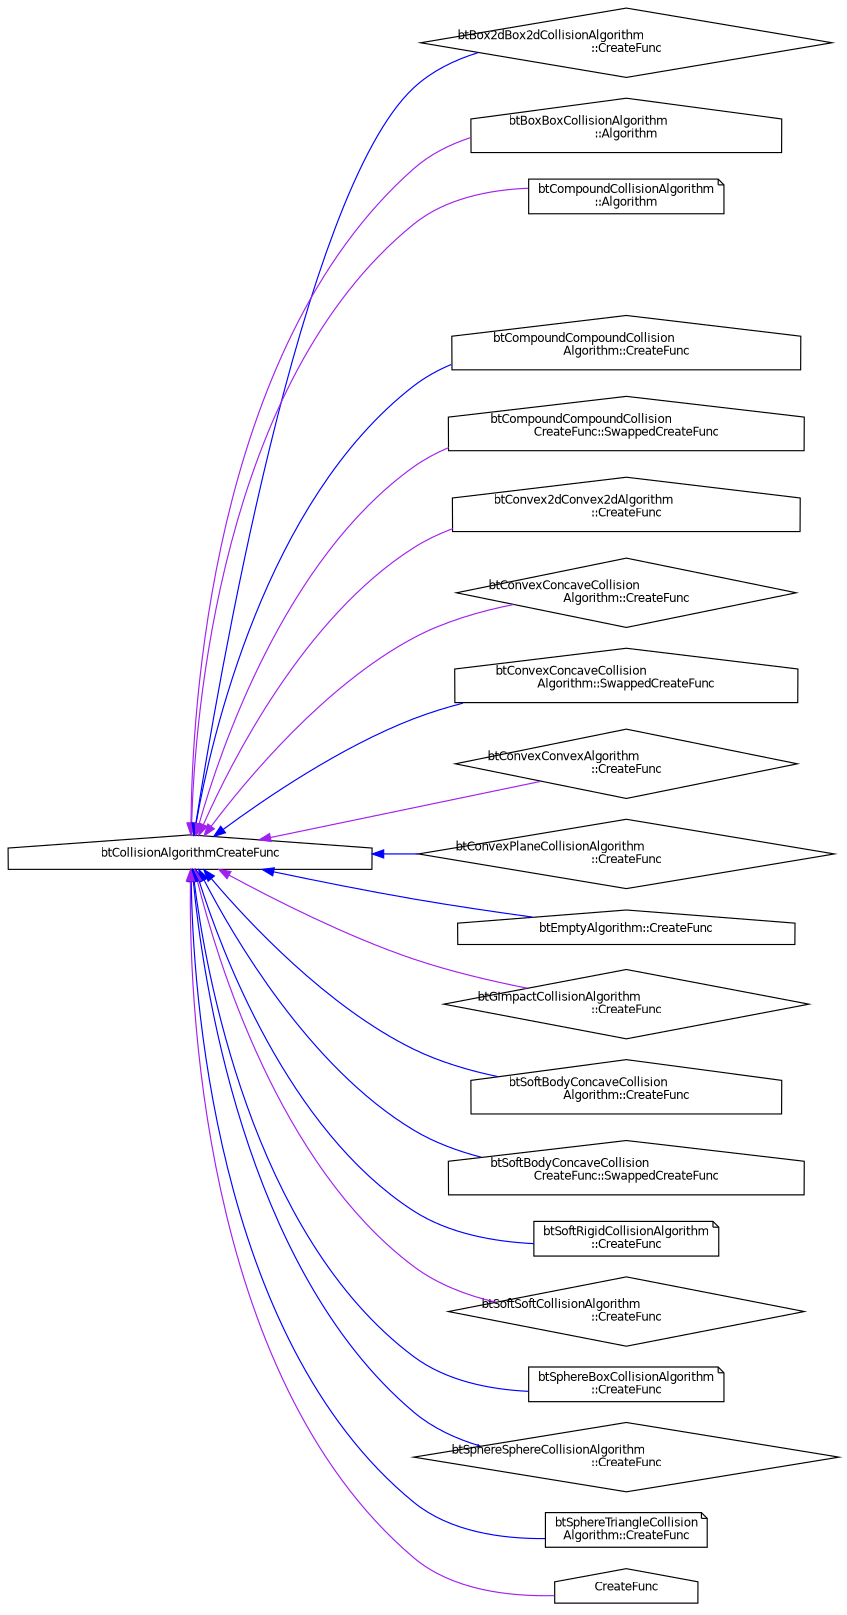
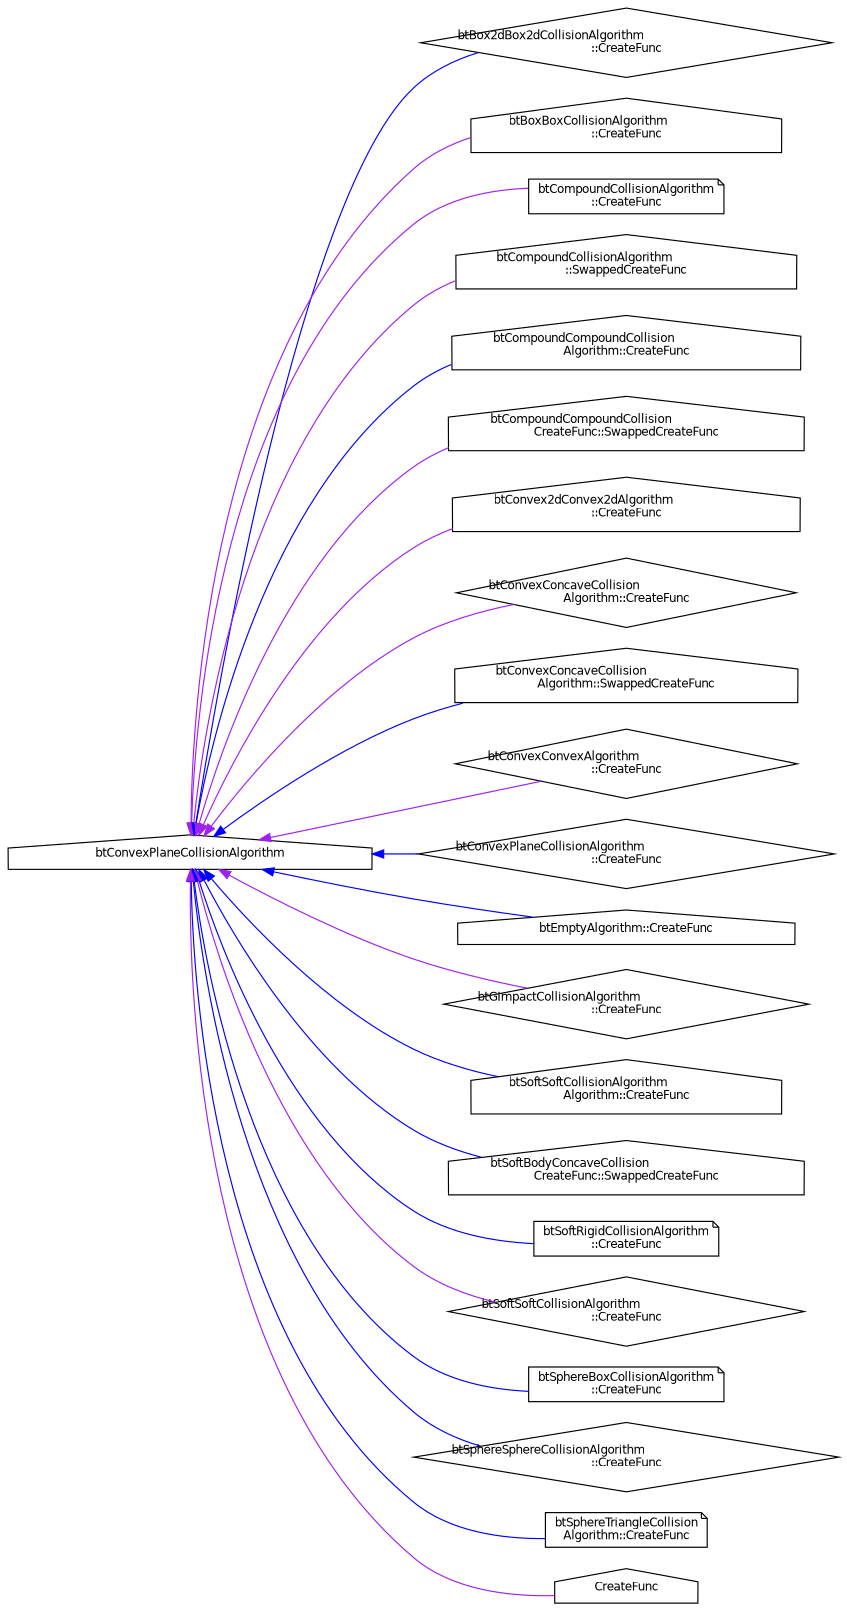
node "btBoxBoxCollisionAlgorithm ::Algorithm": label "btBoxBoxCollisionAlgorithm ::Algorithm" -> "btBoxBoxCollisionAlgorithm ::CreateFunc"
node "btCompoundCollisionAlgorithm ::Algorithm": label "btCompoundCollisionAlgorithm ::Algorithm" -> "btCompoundCollisionAlgorithm ::CreateFunc"
node "btCompoundCollisionAlgorithm ::SwappedCreateFunc": added
node "btCollisionAlgorithmCreateFunc": label "btCollisionAlgorithmCreateFunc" -> "btConvexPlaneCollisionAlgorithm"
node "btSoftBodyConcaveCollision Algorithm::CreateFunc": label "btSoftBodyConcaveCollision Algorithm::CreateFunc" -> "btSoftSoftCollisionAlgorithm Algorithm::CreateFunc"
